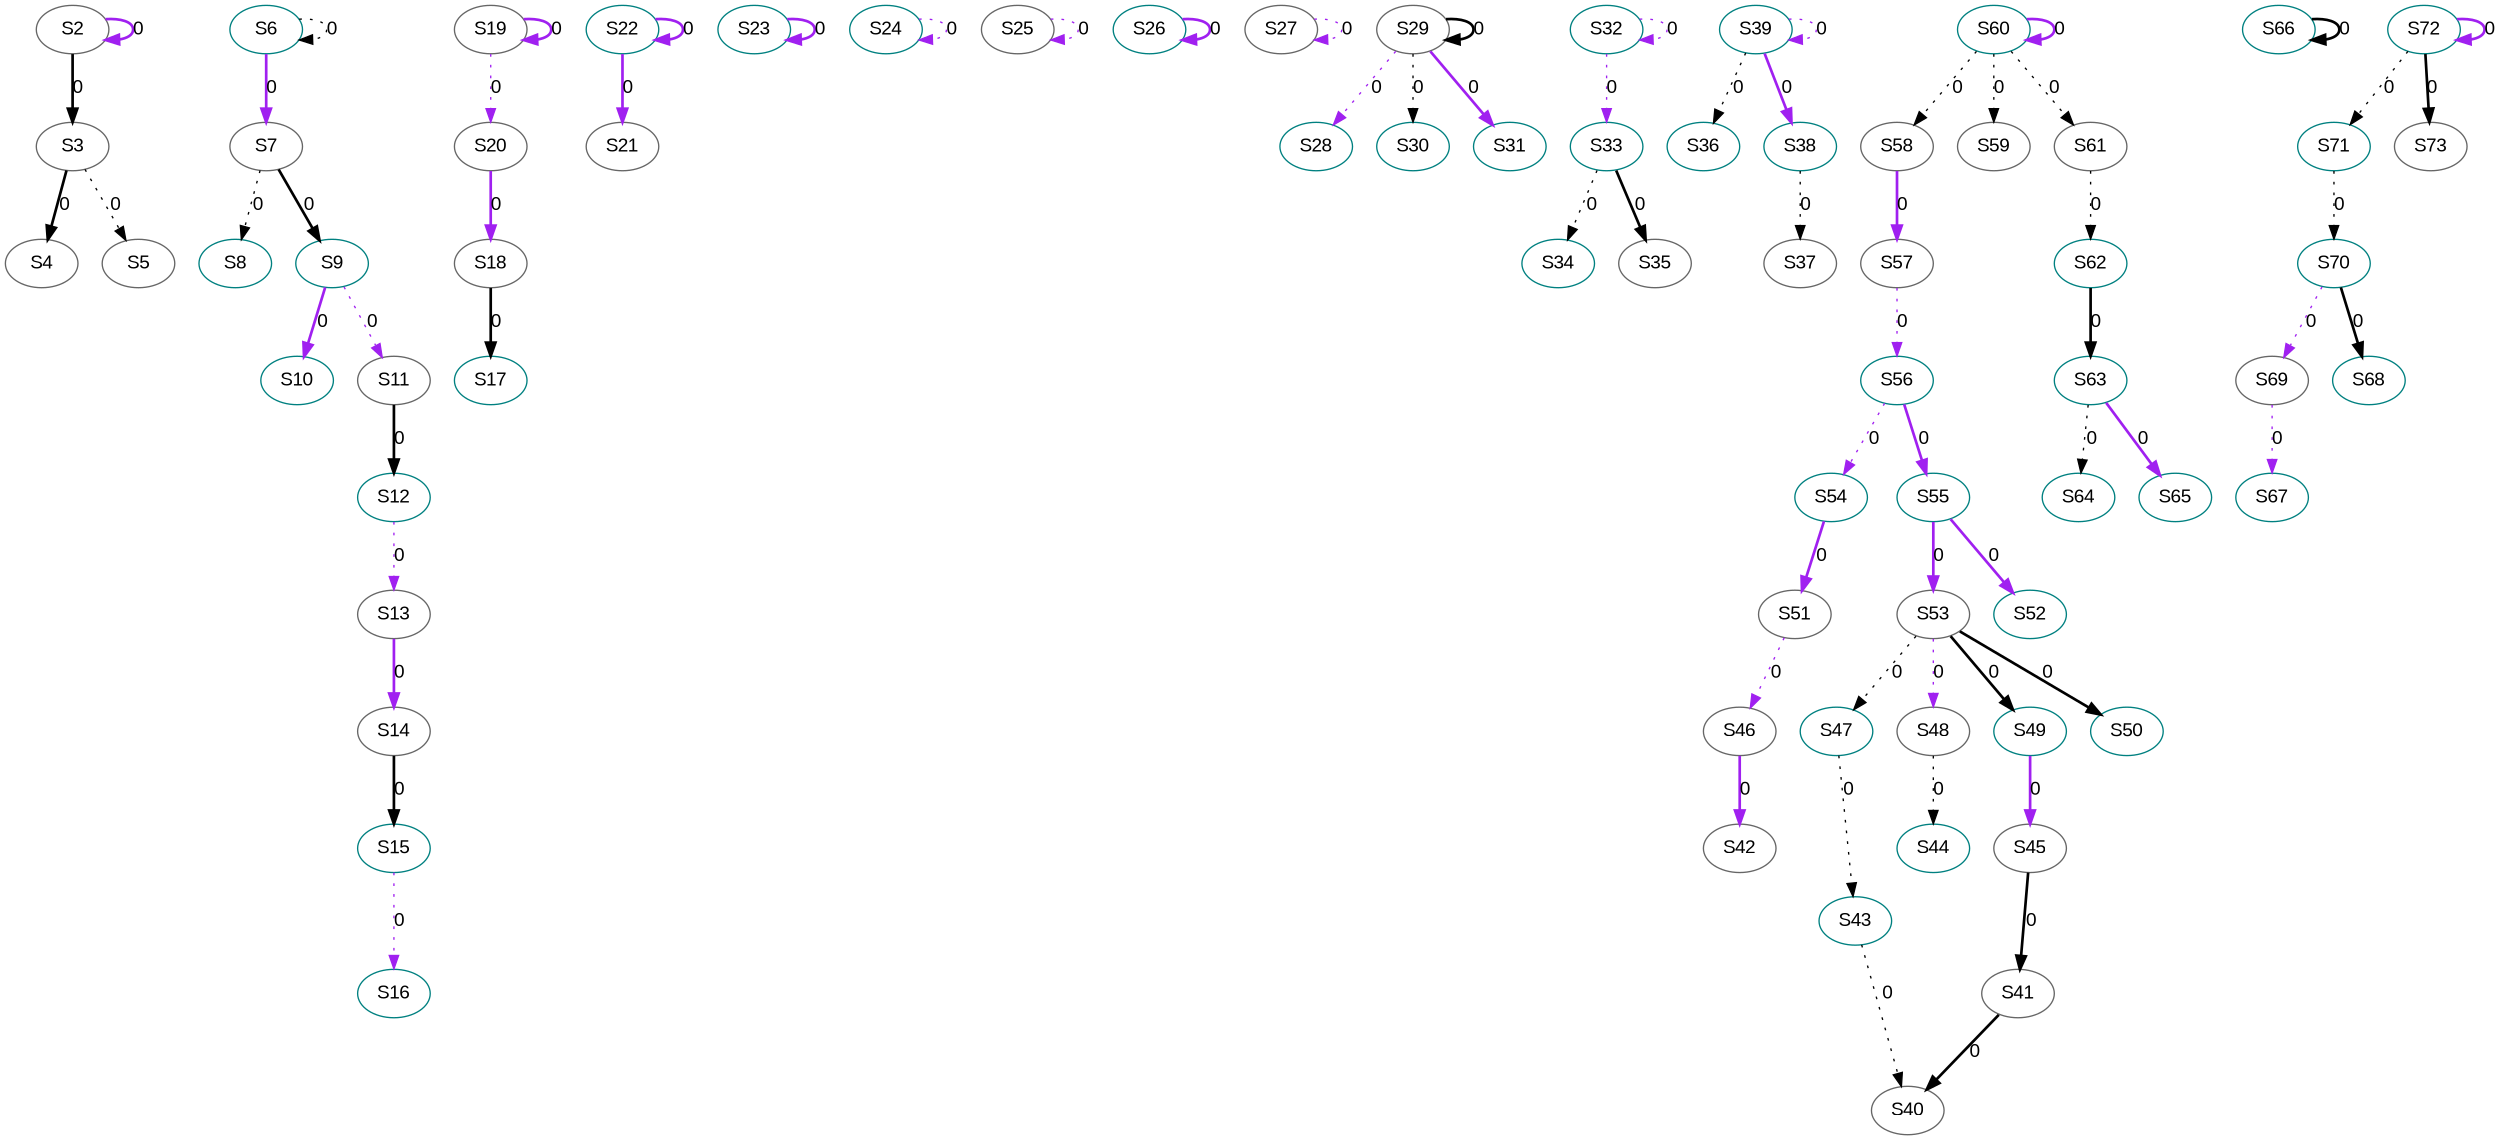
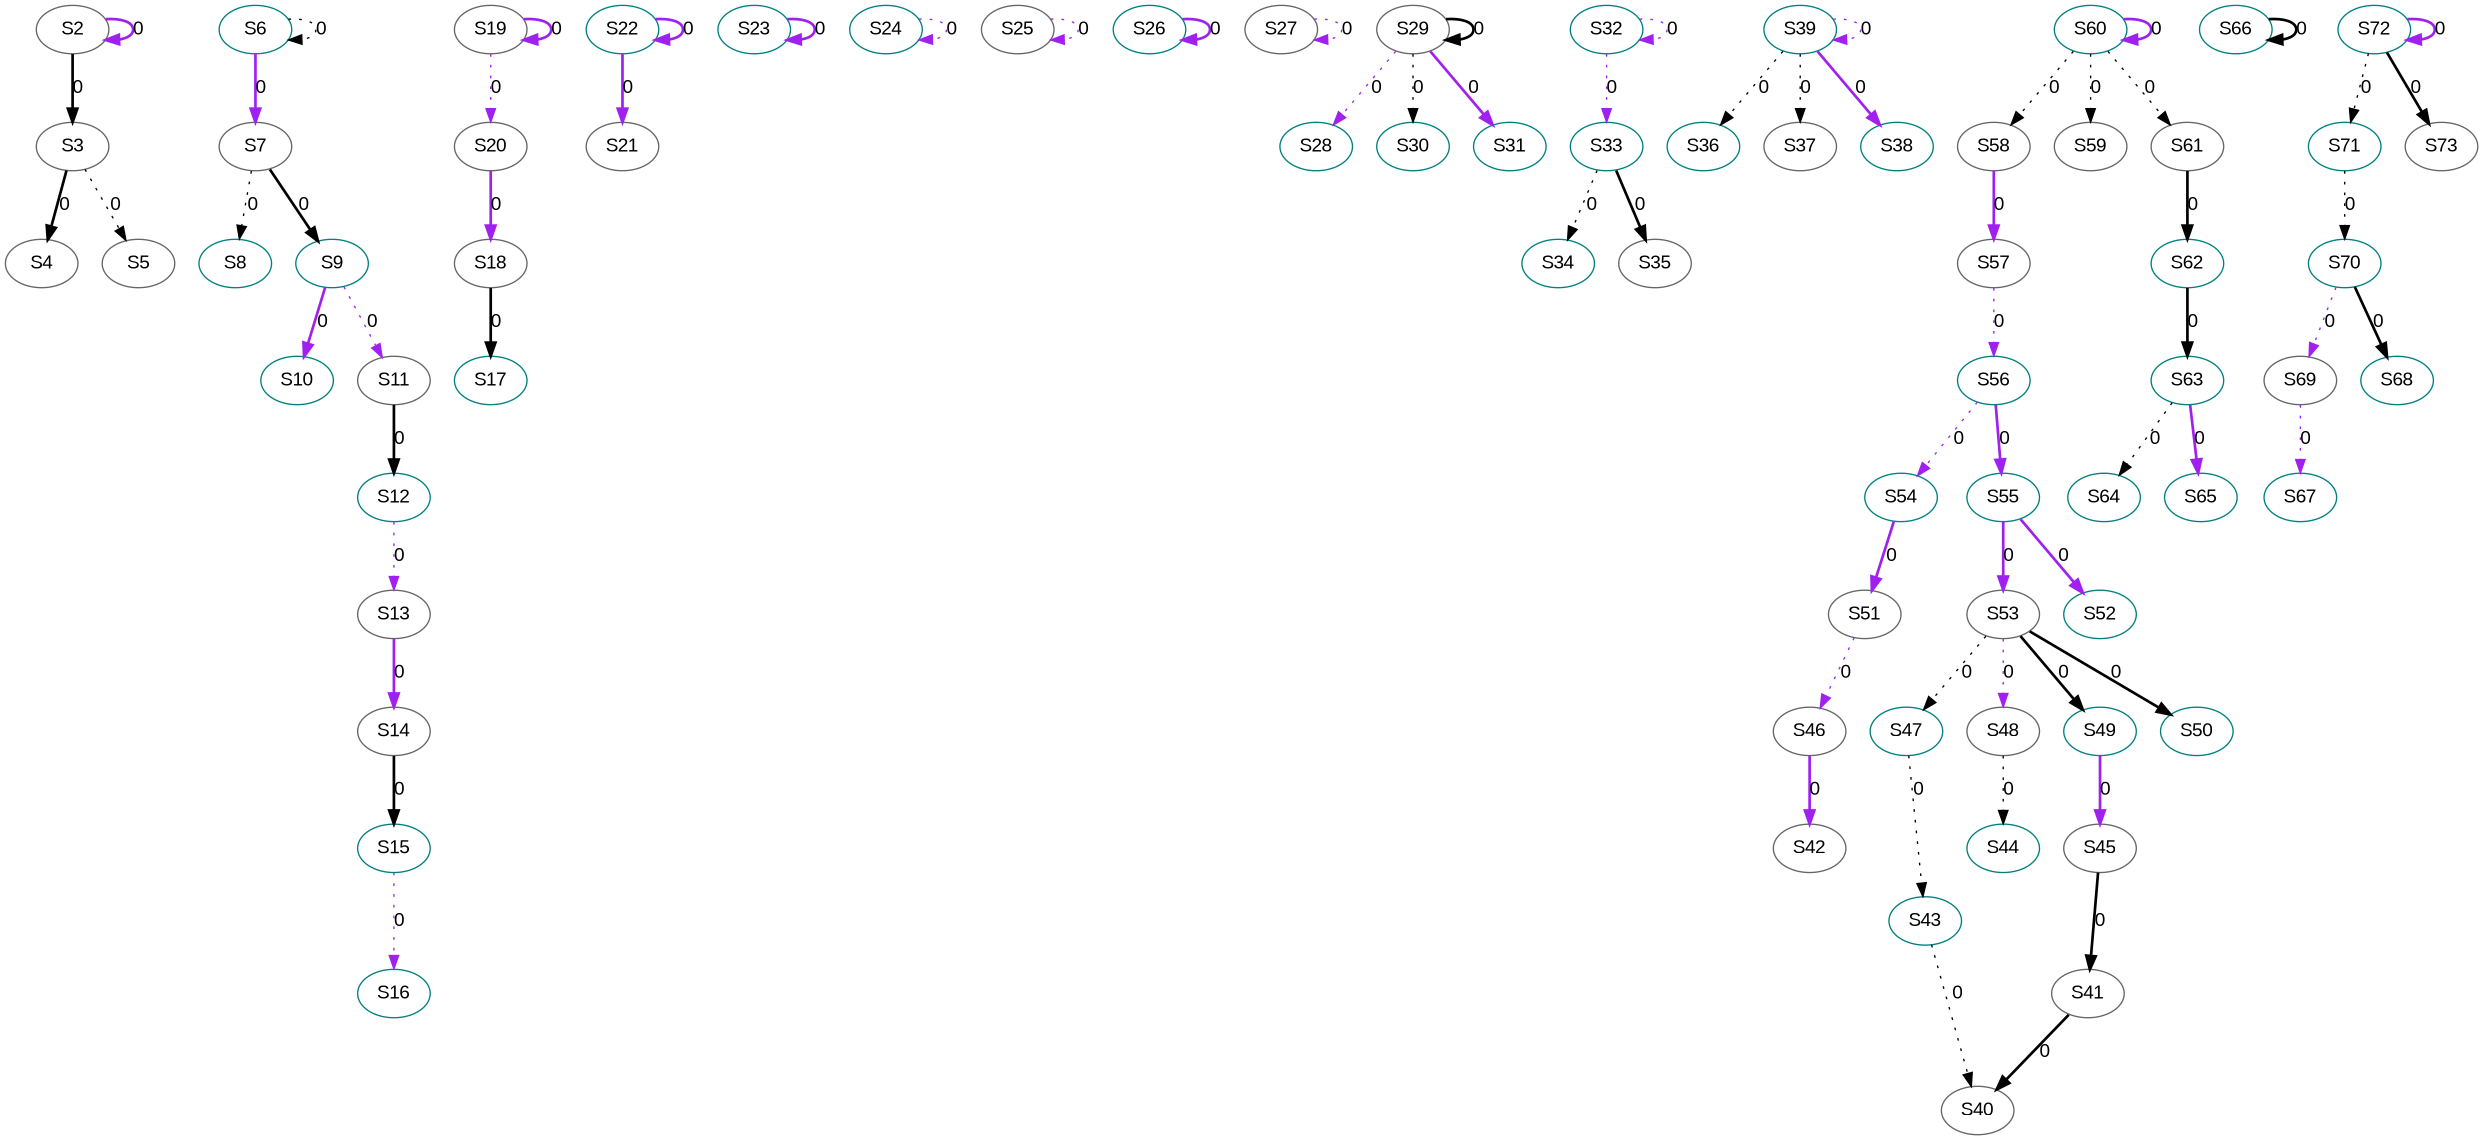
edge "S38" -> "S37": now "S39" -> "S37"
edge "S61" -> "S62": style dotted -> bold
